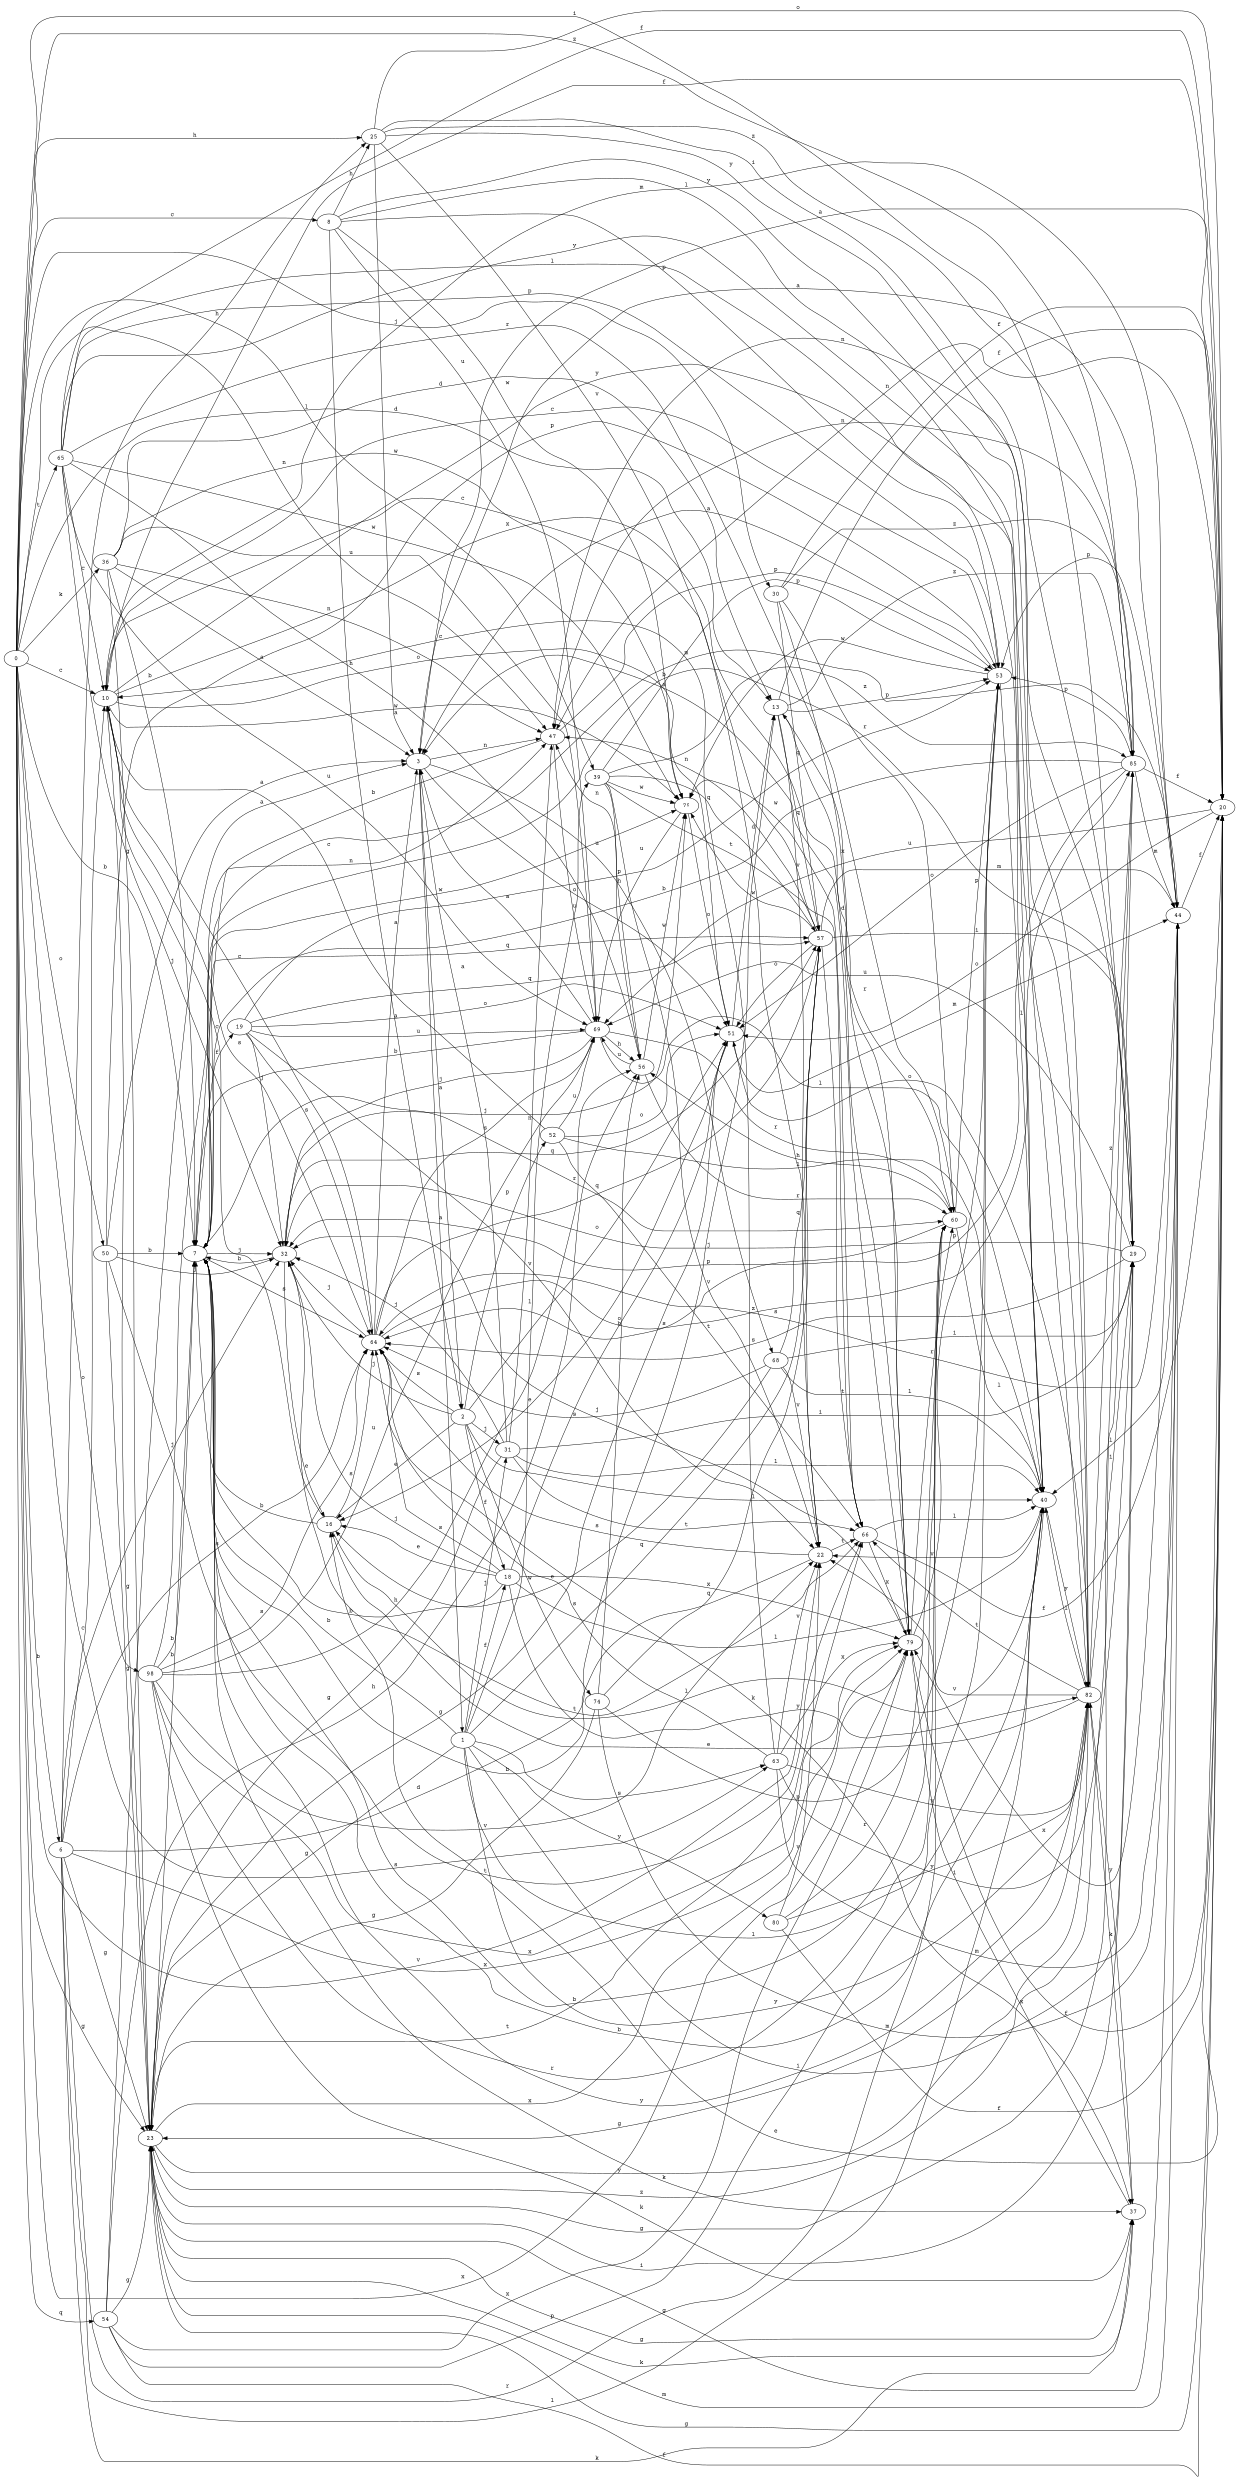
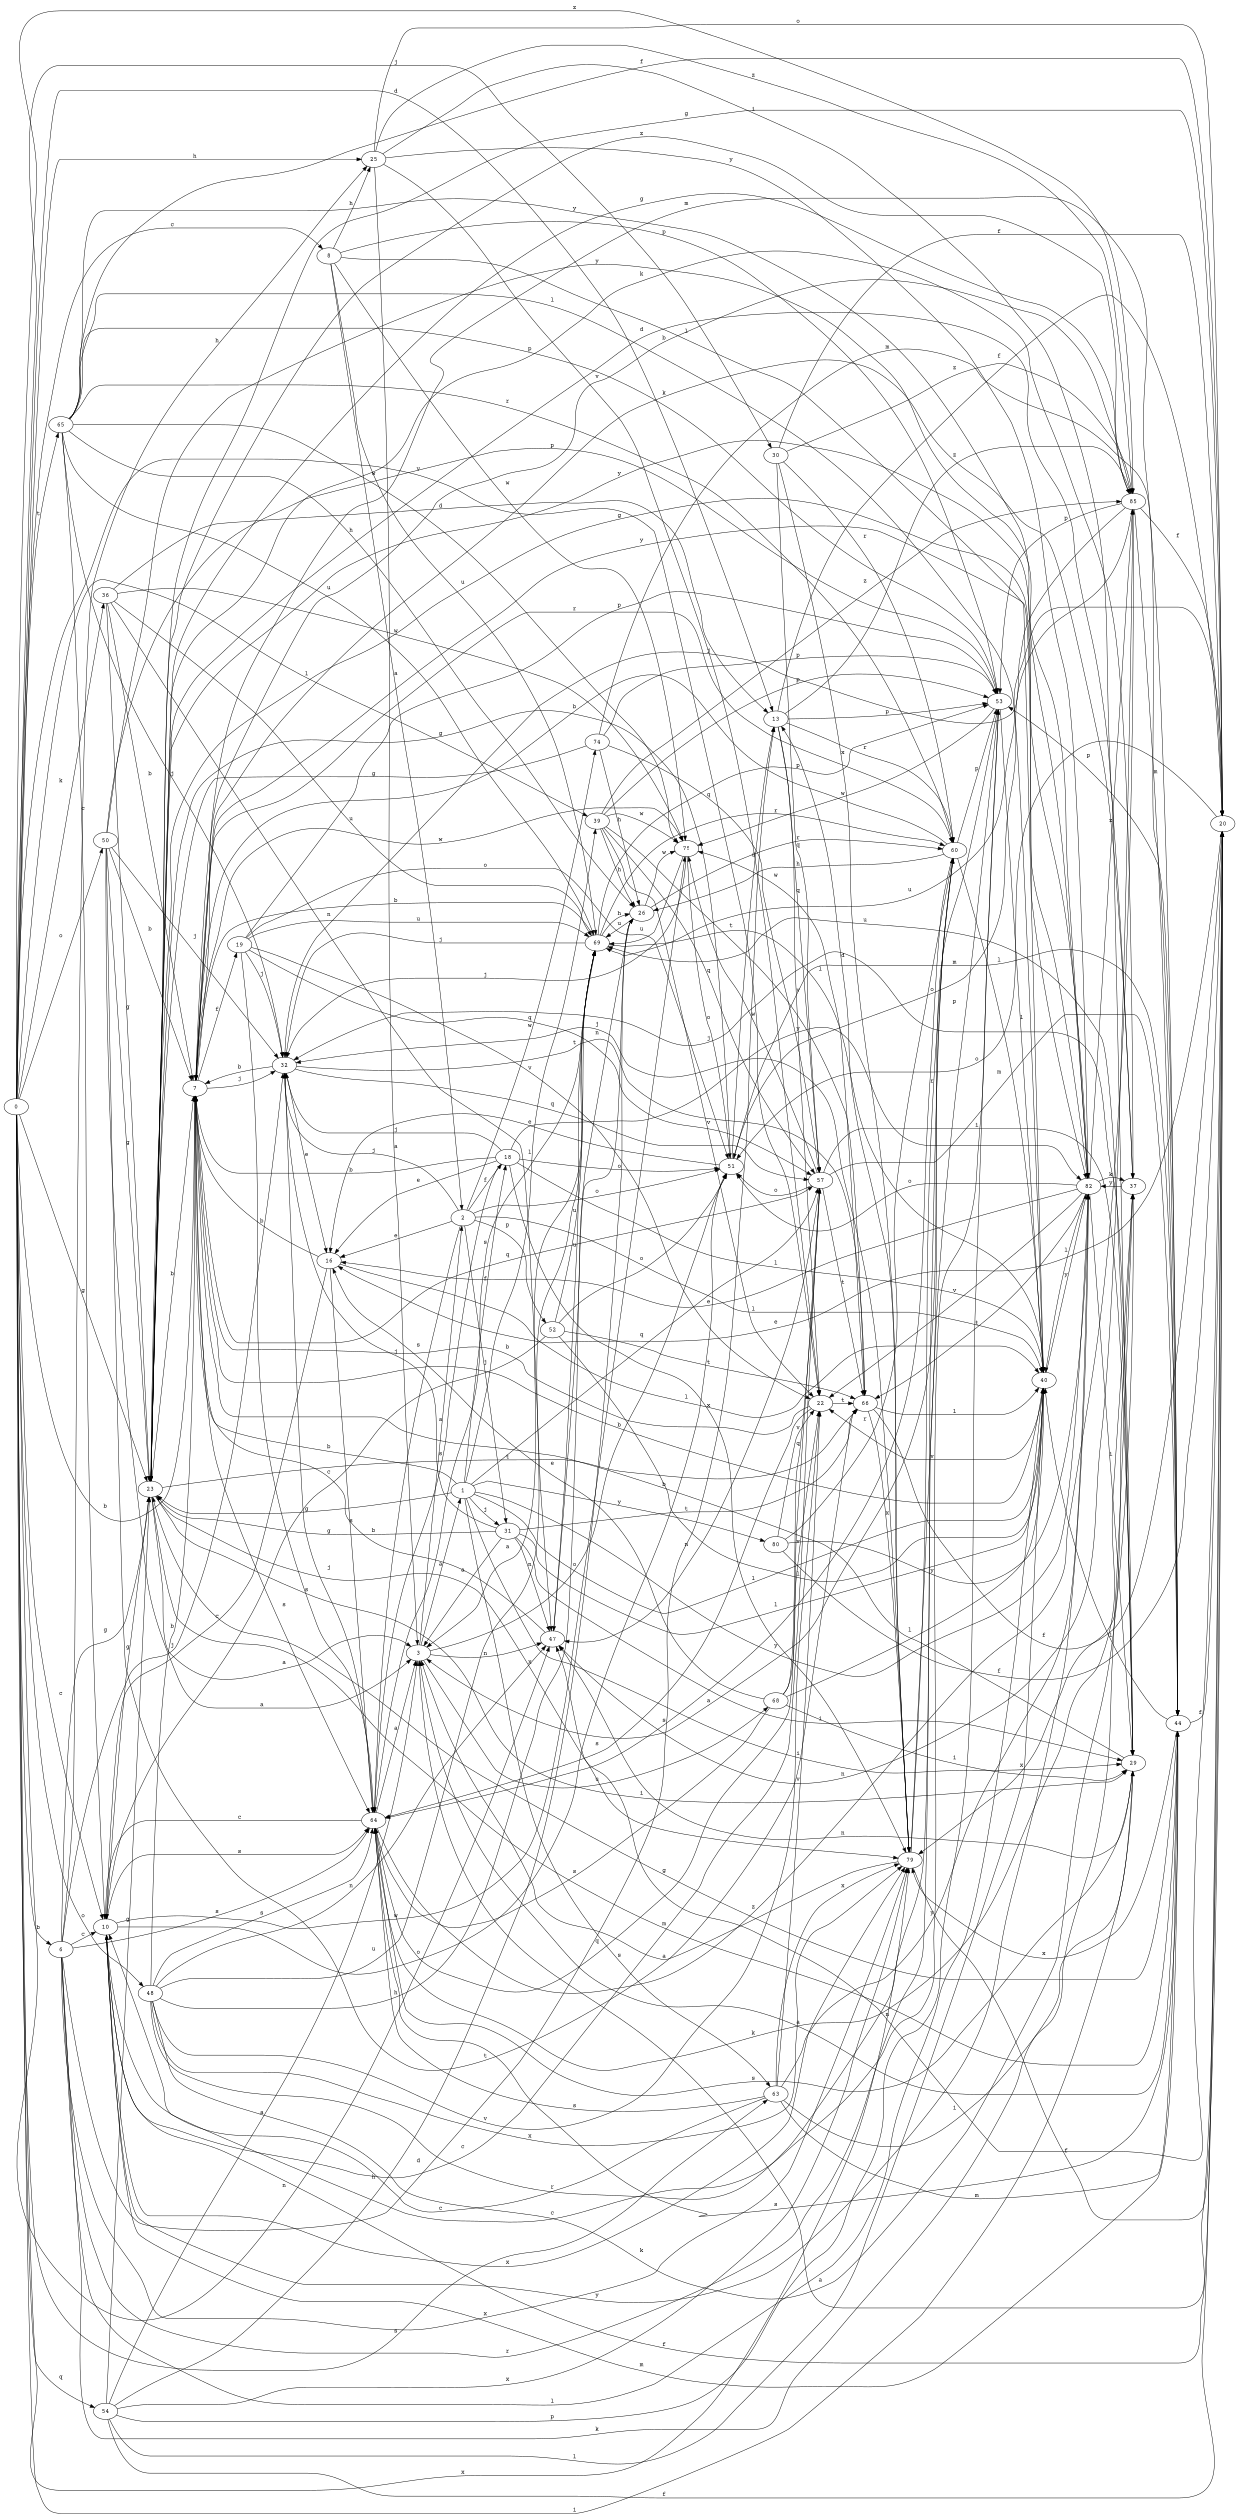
edge "47" -> "53": now "69" -> "53"
edge "8" -> "82": now "50" -> "82"
edge "36" -> "3": now "23" -> "3"
node "56": label "56" -> "26"
edge "32" -> "75": reversed
edge "85" -> "32": label "p" -> "j"
node "98": label "98" -> "48"
edge "54" -> "40": added, label "l"
edge "37" -> "23": label "g" -> "d"
